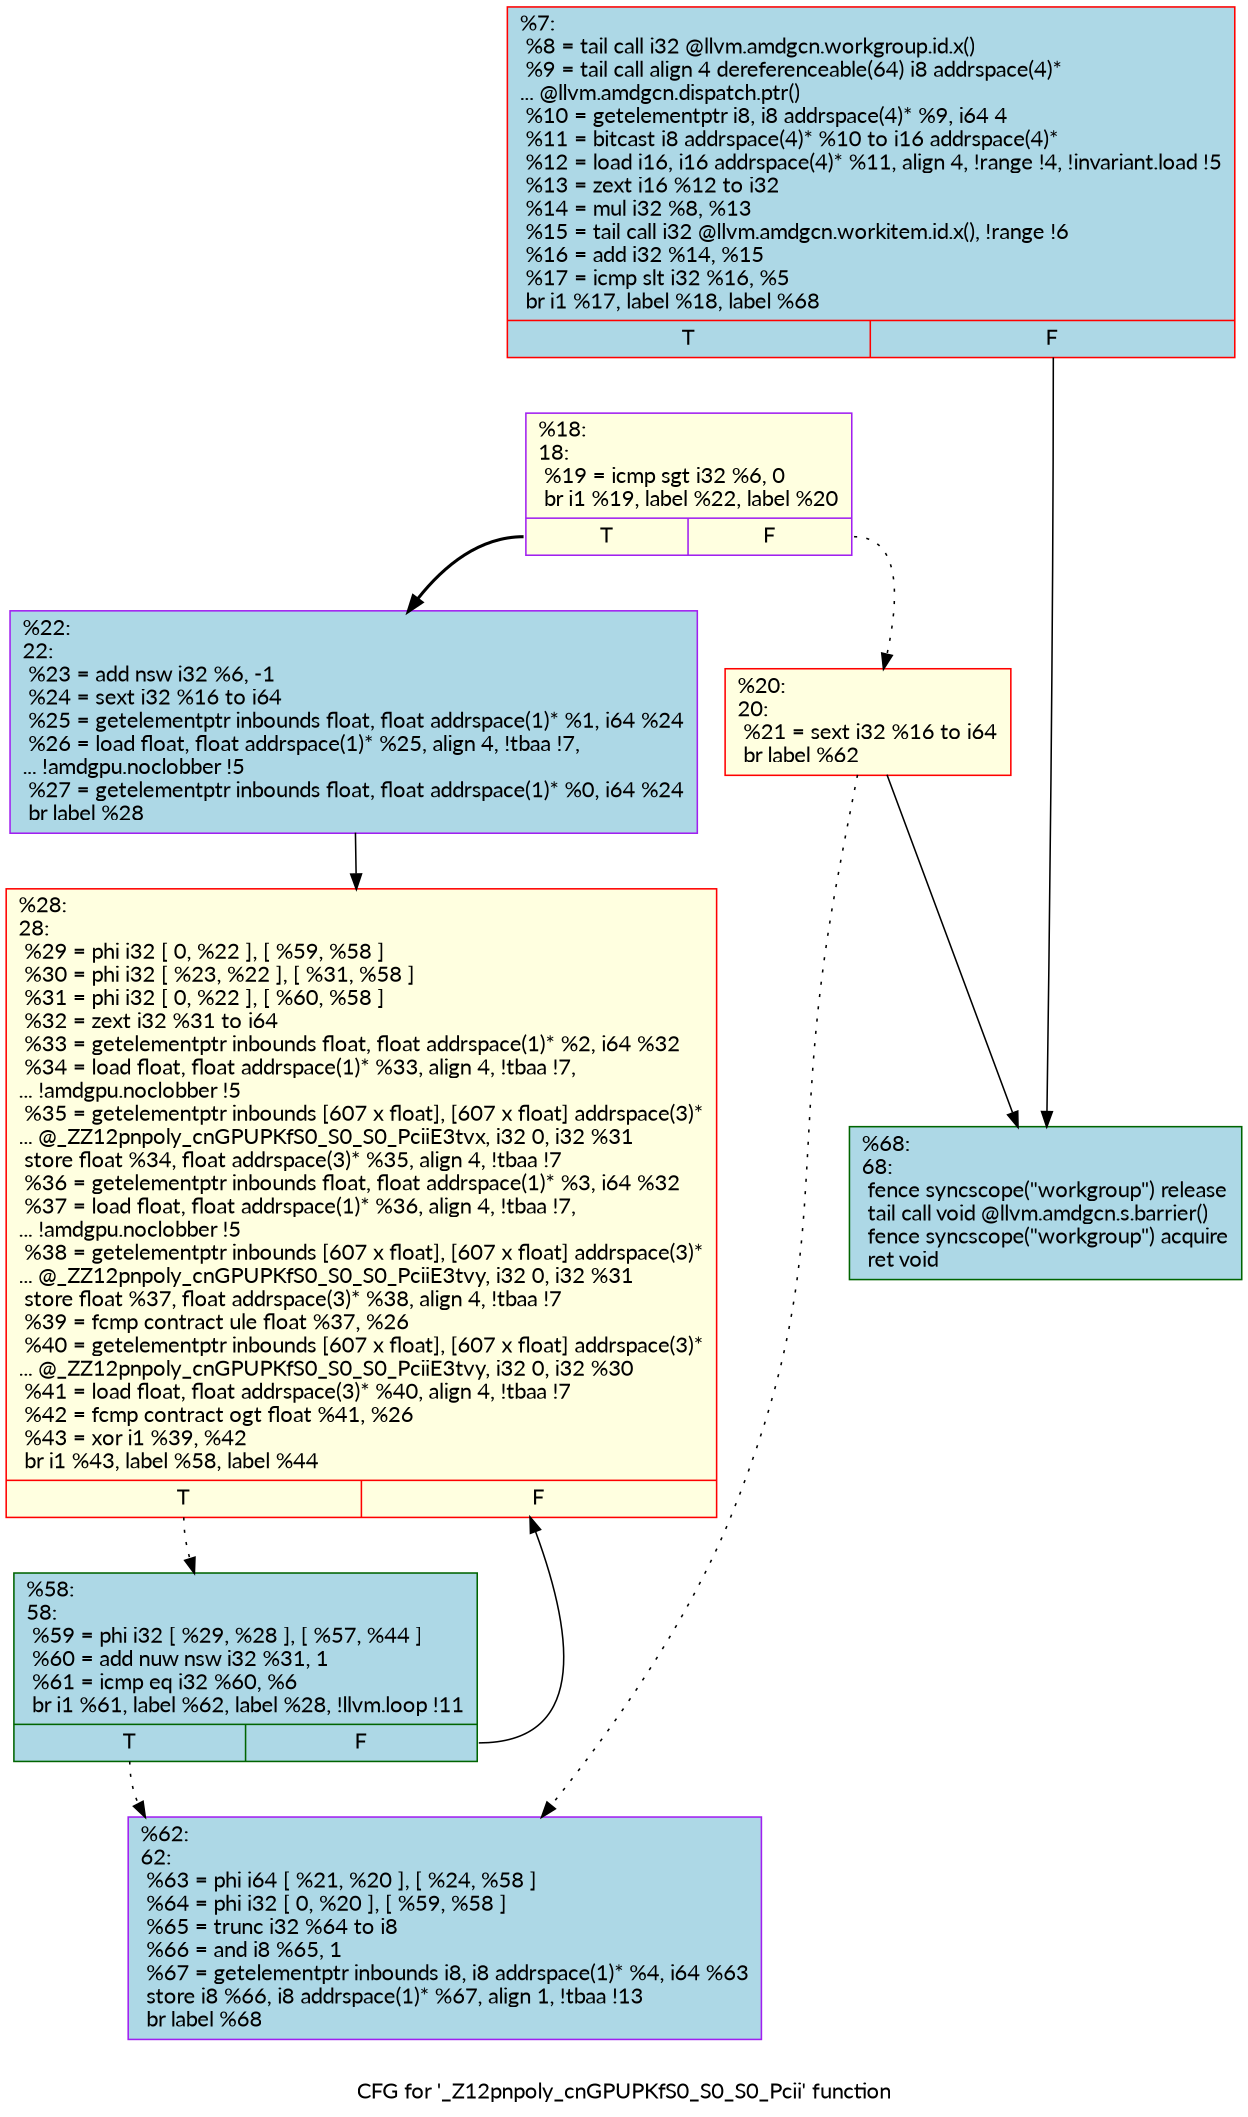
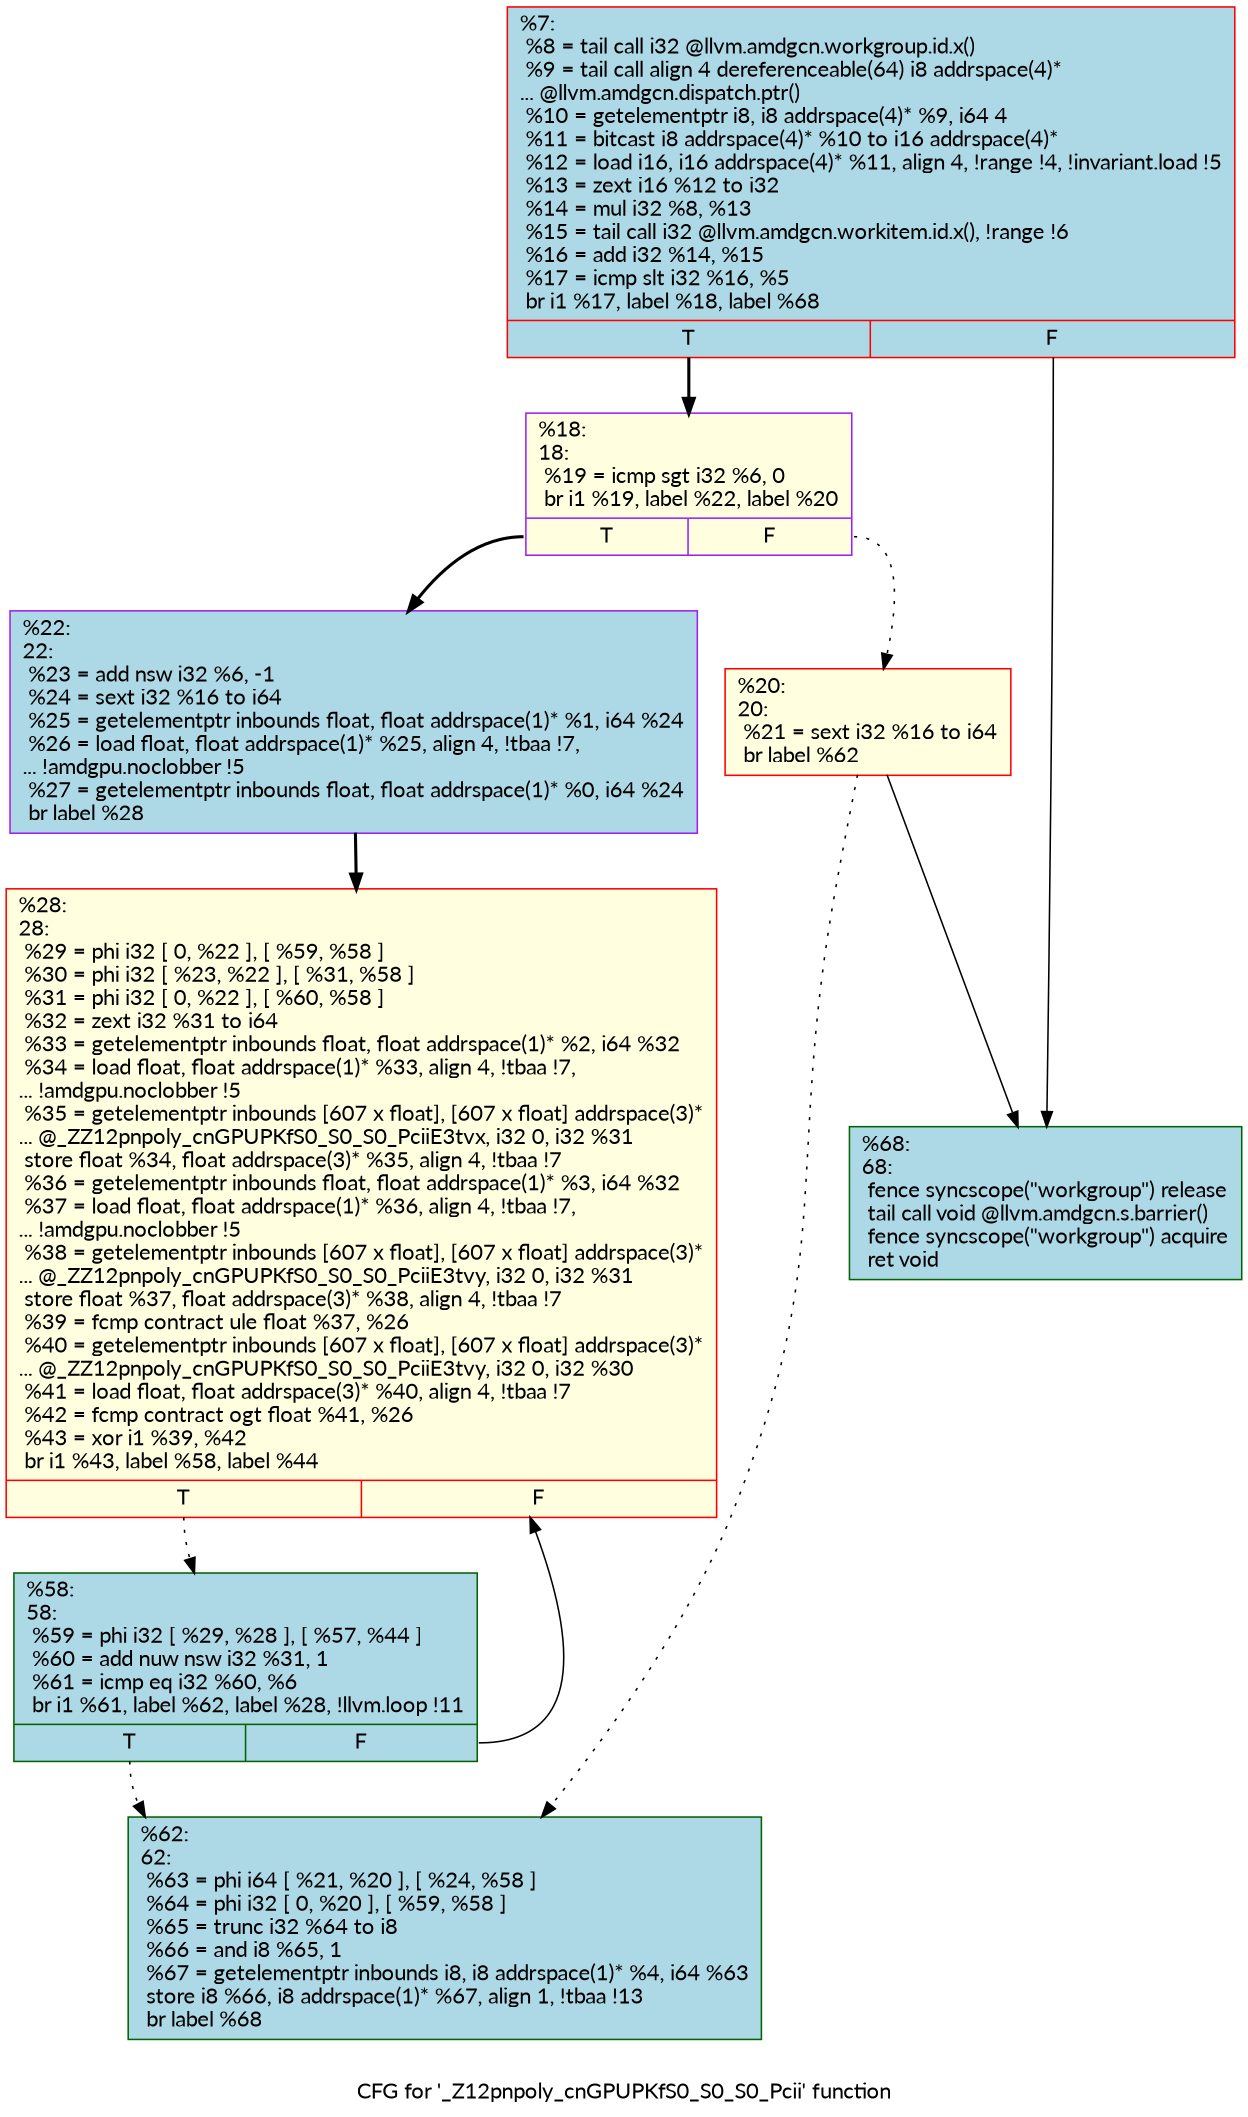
edge "%7:" -> "%18:": added
edge "%22:" -> "%28:": style solid -> bold
node "%62:": color purple -> darkgreen
